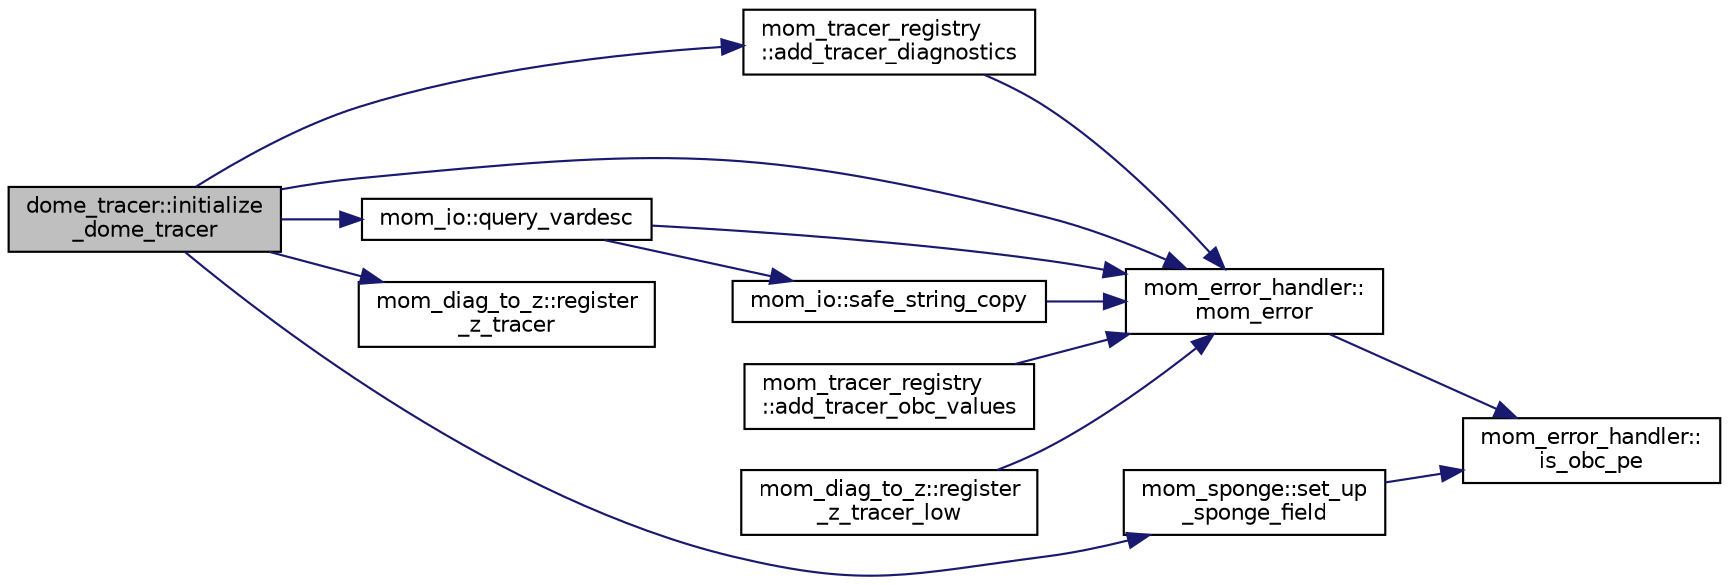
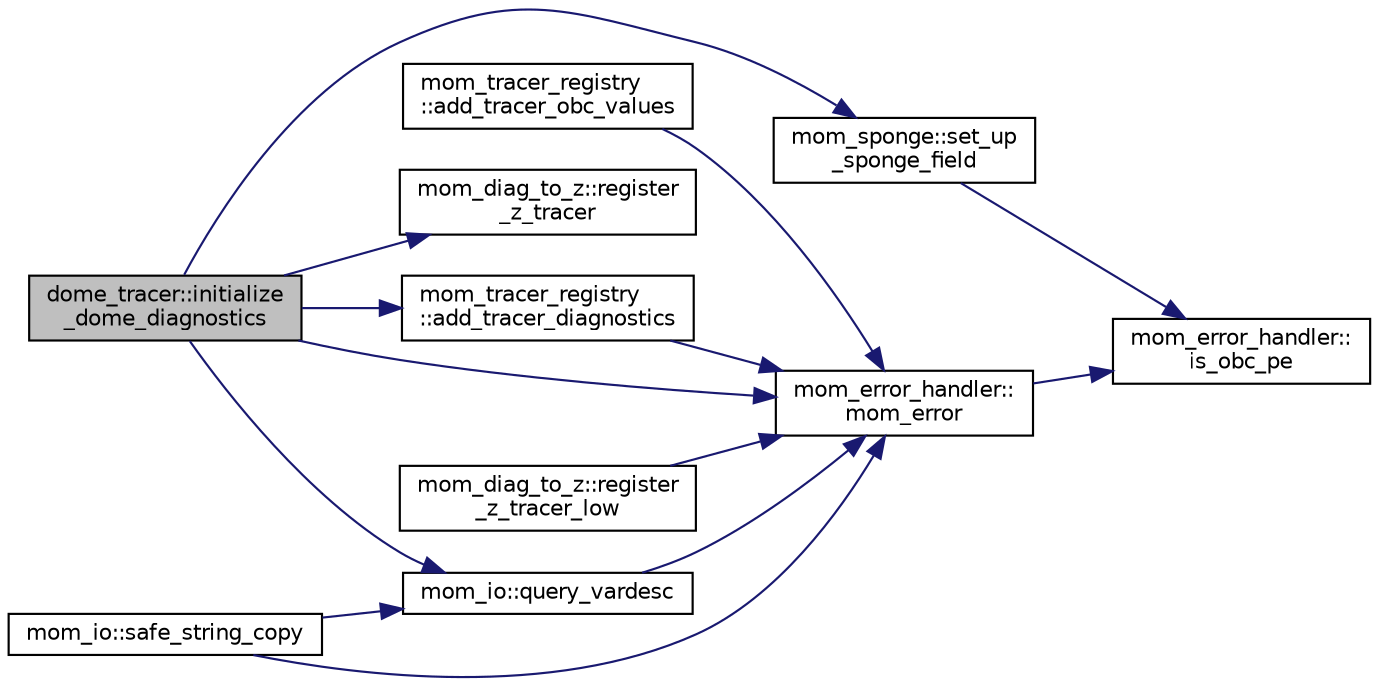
node "dome_tracer::initialize _dome_tracer": label "dome_tracer::initialize _dome_tracer" -> "dome_tracer::initialize _dome_diagnostics"
edge "mom_io::query_vardesc" -> "mom_io::safe_string_copy": reversed
